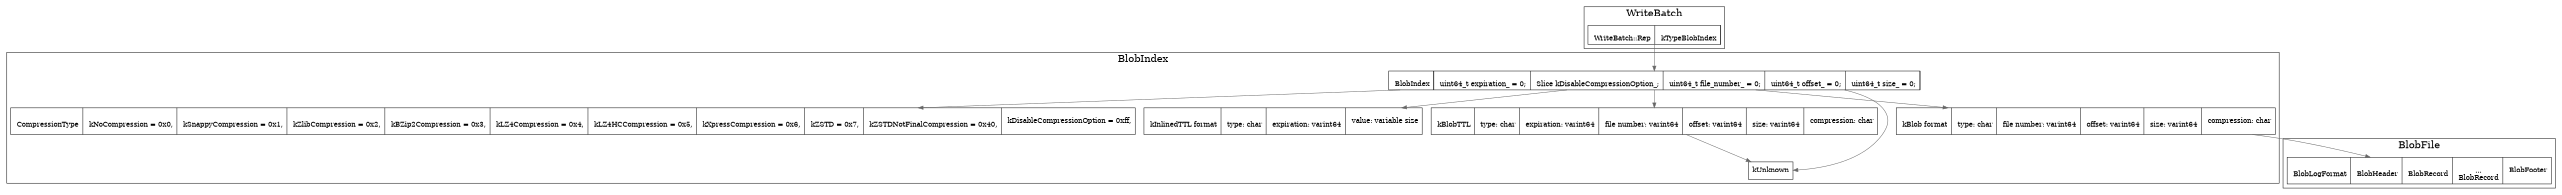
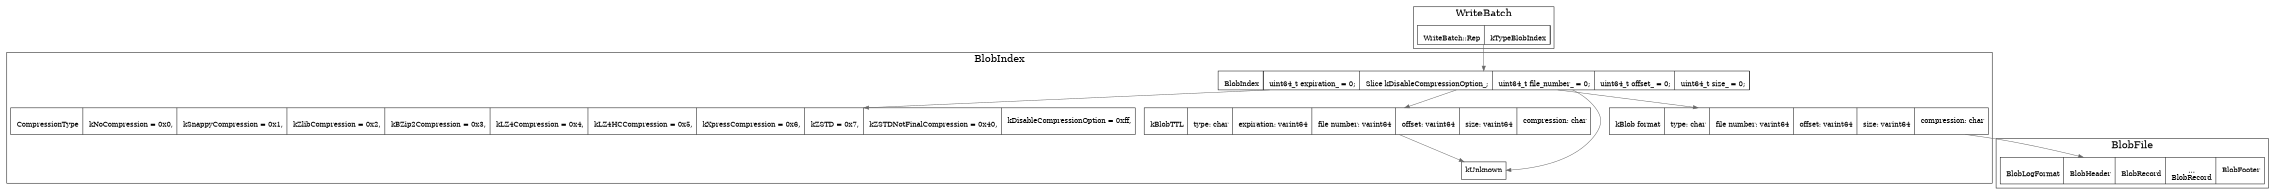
node "kInlinedTTL format": removed
